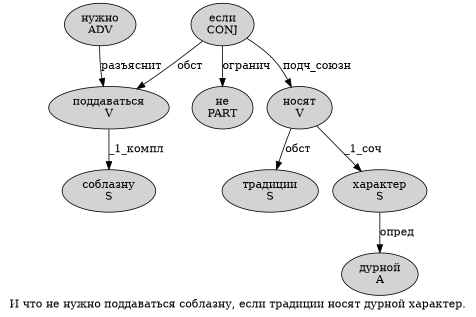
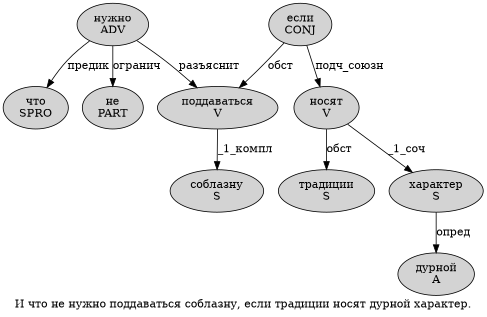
edge "если CONJ" -> "не PART": now "нужно ADV" -> "не PART"
node "что SPRO": added
